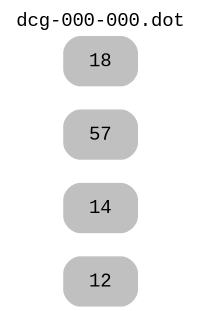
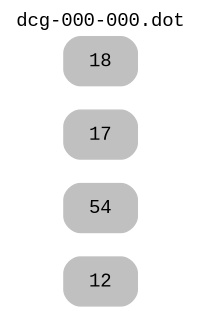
node "57": label "57" -> "17"
node "14": label "14" -> "54"
